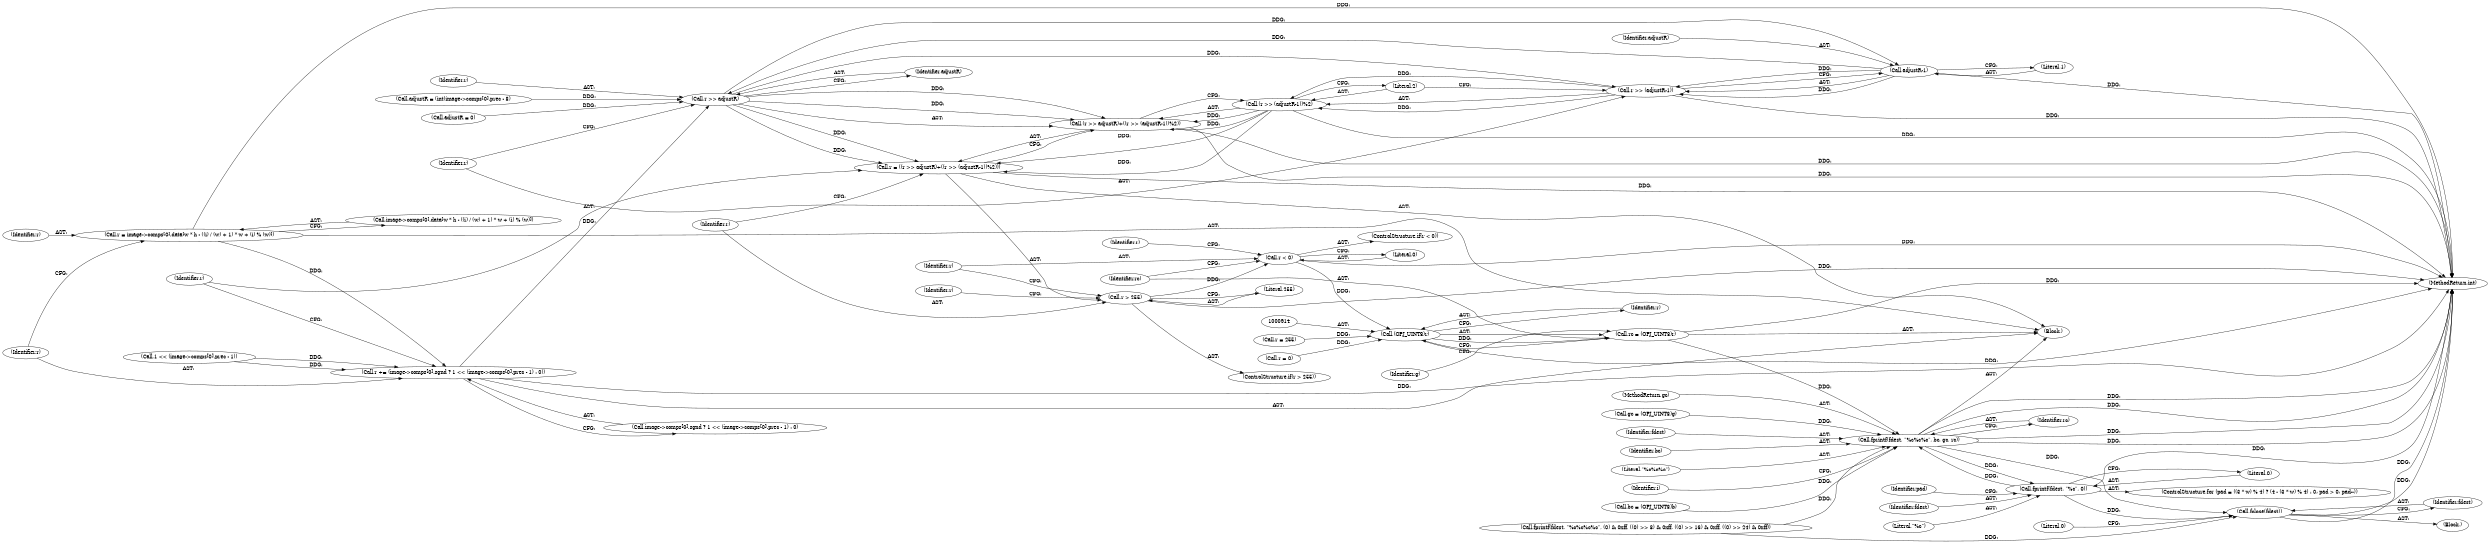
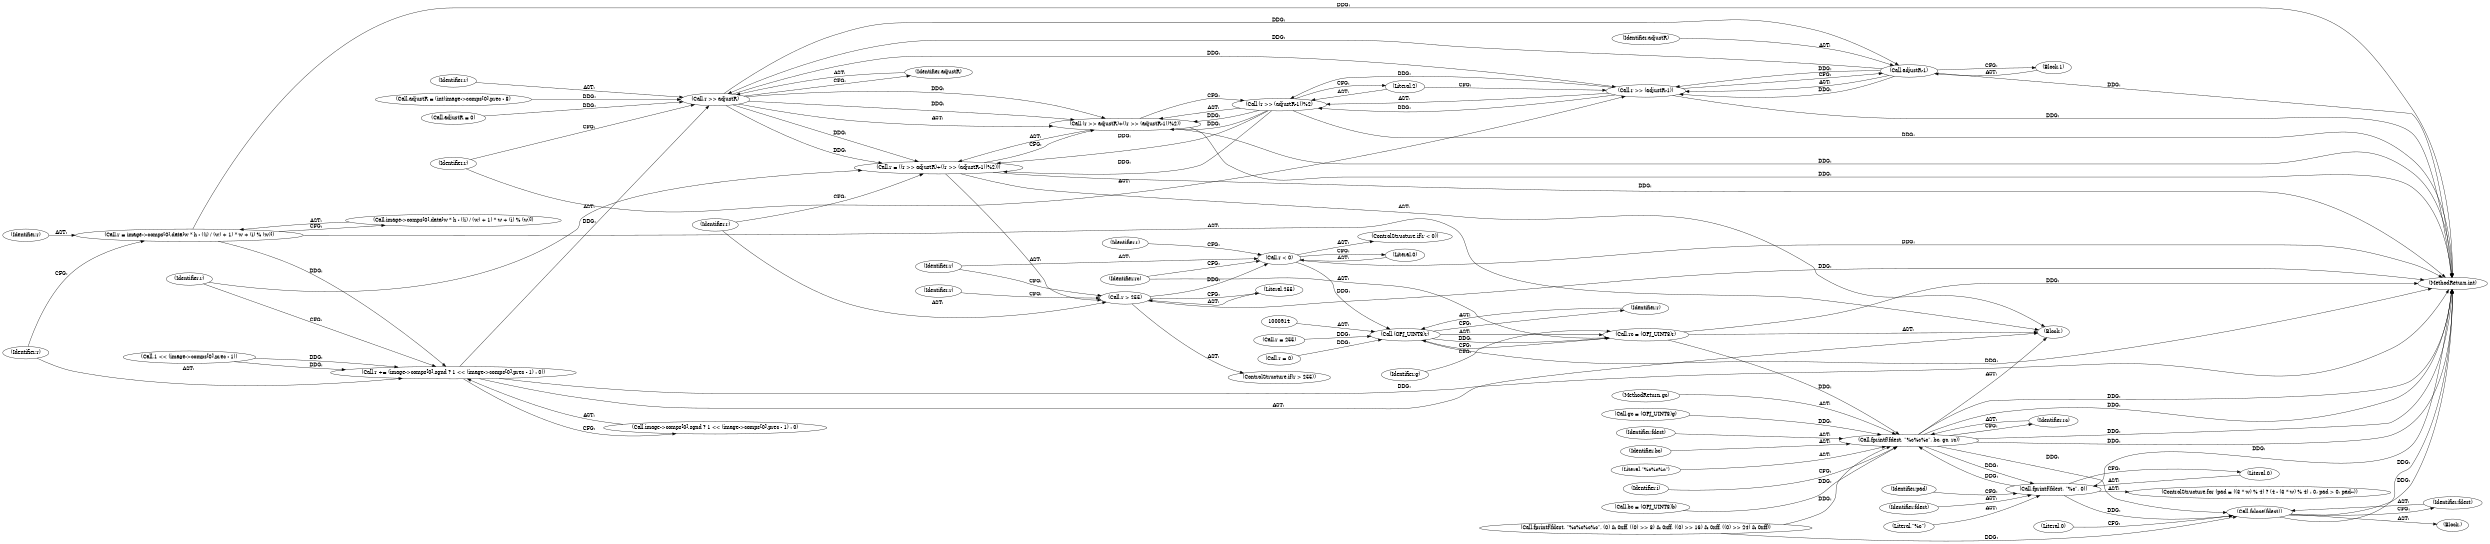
node "(Literal,1)": label "(Literal,1)" -> "(Block,1)"
